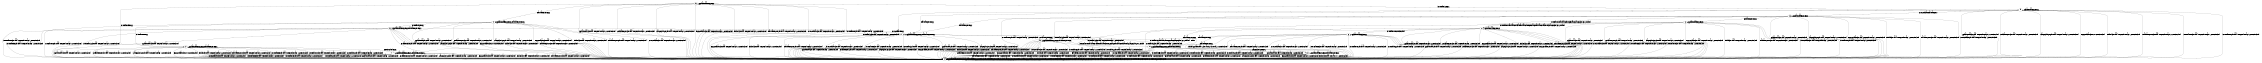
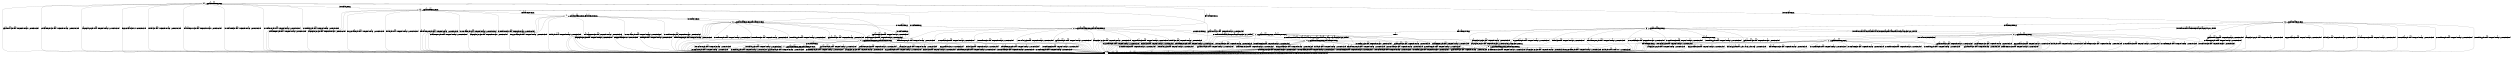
edge "s5" -> "s9": reversed
edge "s9" -> "s13": label "ServerCertificate/HeartbeatRequest" -> "ServerCertificate/Empty"
edge "s13" -> "s12": removed, label "HeartbeatRequest/Empty"
edge "s4" -> "s7": now "s8" -> "s7"
edge "s12" -> "s2": label "CertificateRequest/Empty" -> "ConnectionClosed/Empty"
edge "s6" -> "s2": now "s3" -> "s2"
edge "s7" -> "s1": label "ConnectionClosed/Empty" -> "ServerCertificate/Empty"
